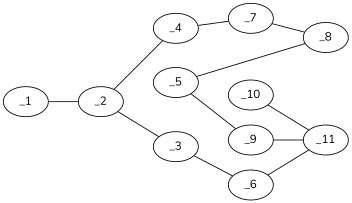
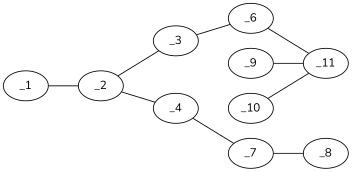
node "_5": removed
